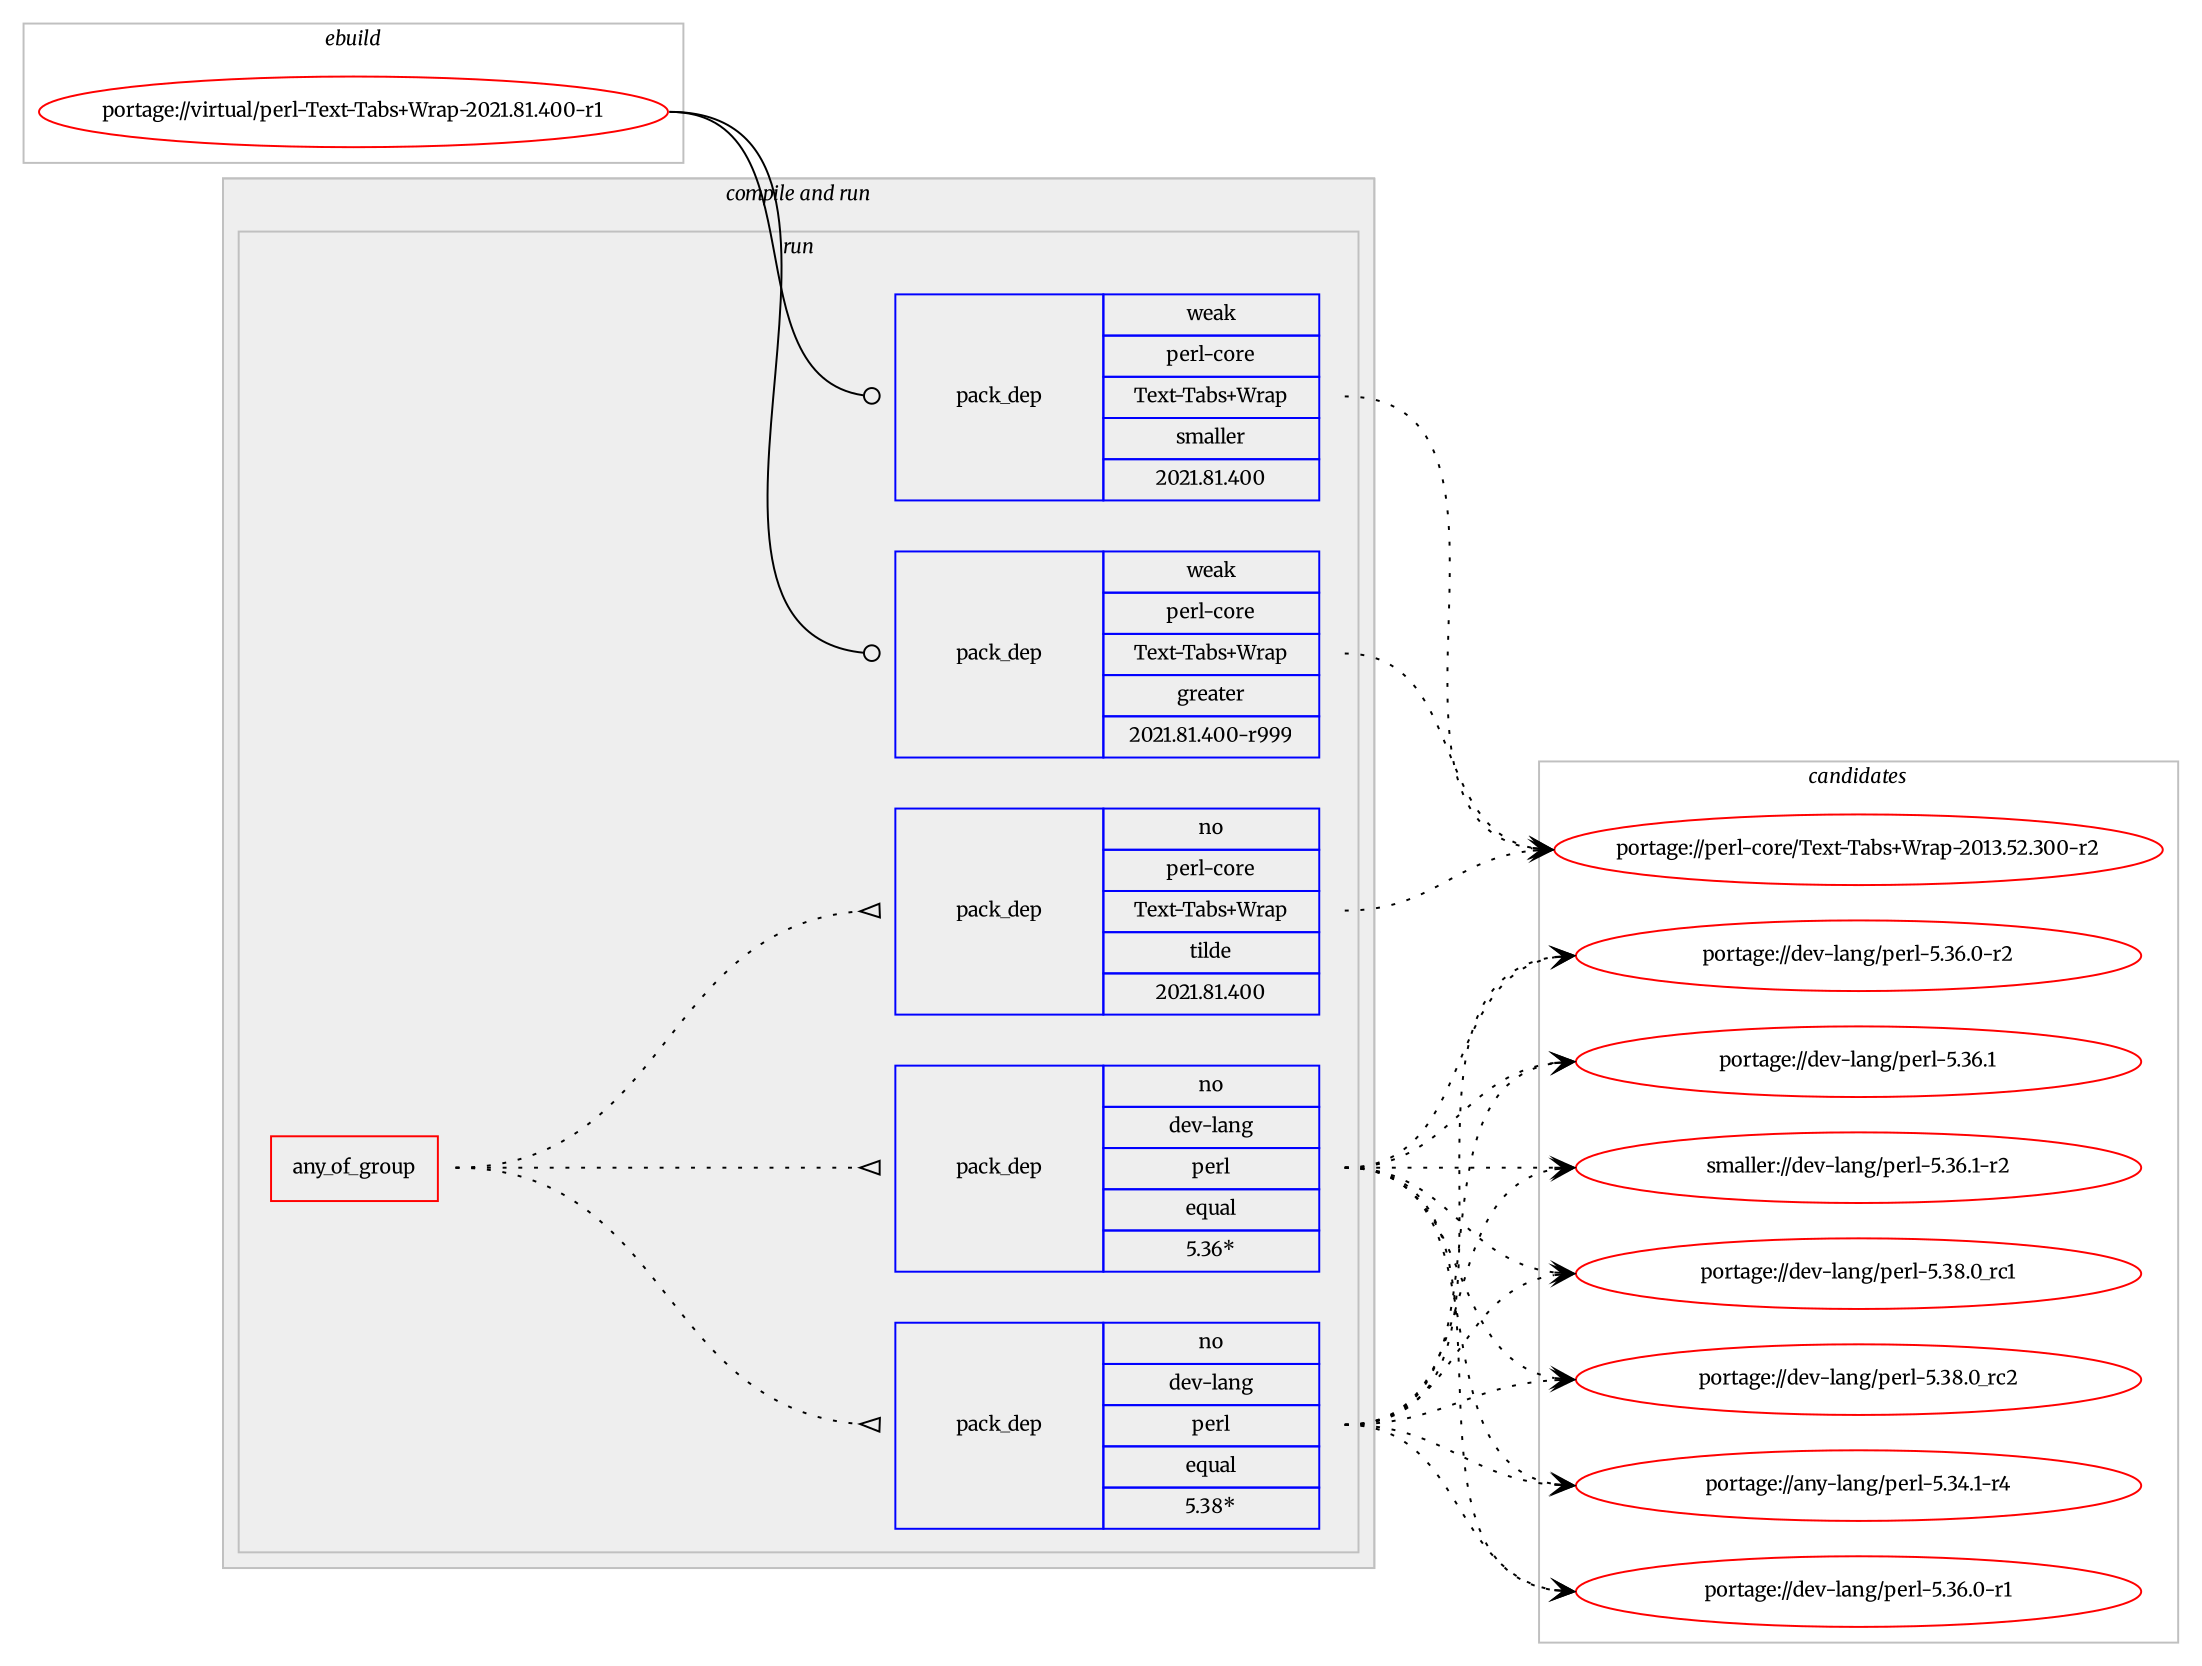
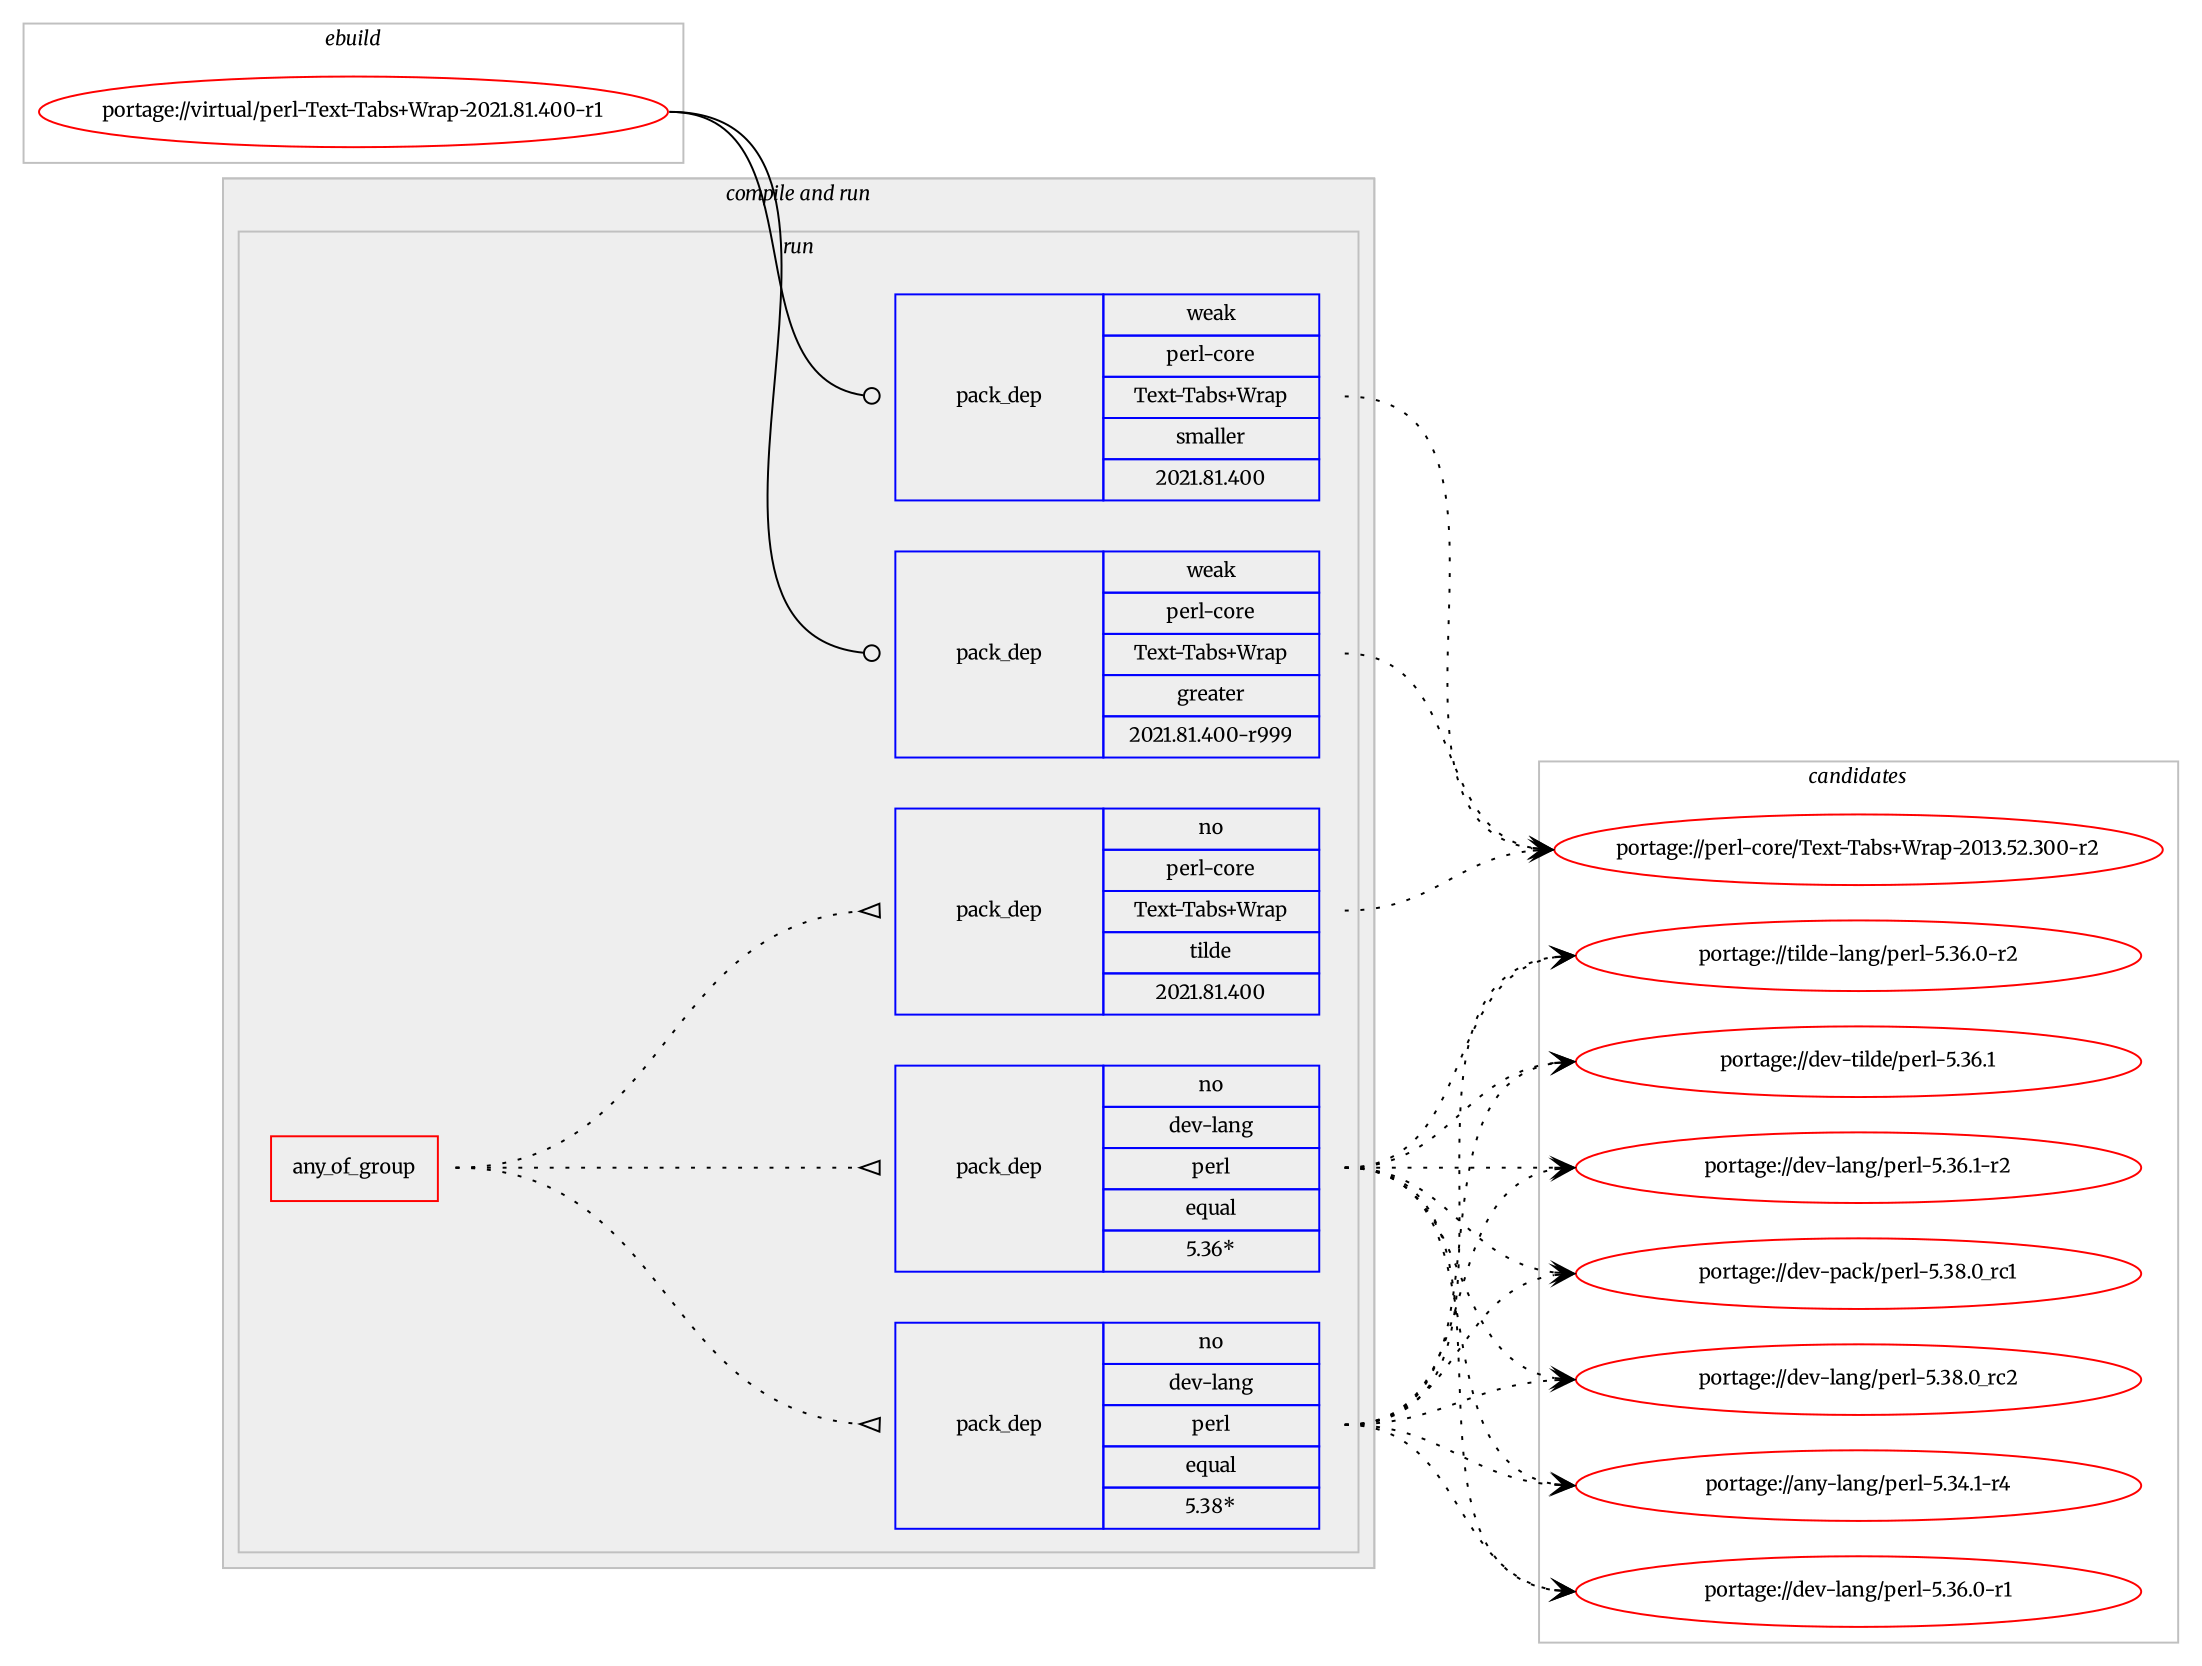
node "portage://dev-lang/perl-5.36.0-r2": label "portage://dev-lang/perl-5.36.0-r2" -> "portage://tilde-lang/perl-5.36.0-r2"
node "portage://dev-lang/perl-5.36.1": label "portage://dev-lang/perl-5.36.1" -> "portage://dev-tilde/perl-5.36.1"
node "smaller://dev-lang/perl-5.36.1-r2": label "smaller://dev-lang/perl-5.36.1-r2" -> "portage://dev-lang/perl-5.36.1-r2"
node "portage://dev-lang/perl-5.38.0_rc1": label "portage://dev-lang/perl-5.38.0_rc1" -> "portage://dev-pack/perl-5.38.0_rc1"
